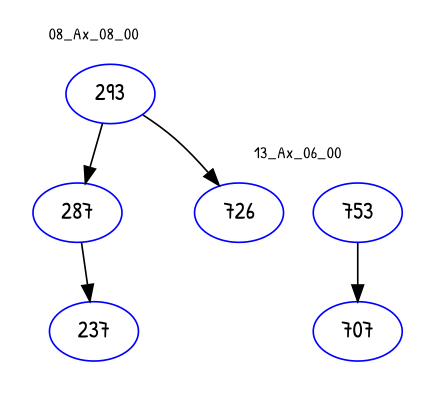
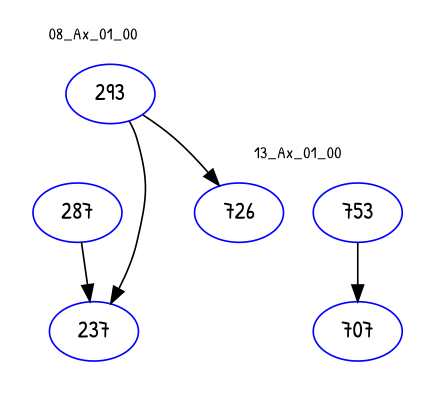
cluster "08_Ax_08_00": label "08_Ax_08_00" -> "08_Ax_01_00"
edge "293" -> "287": now "293" -> "237"
cluster "13_Ax_06_00": label "13_Ax_06_00" -> "13_Ax_01_00"
